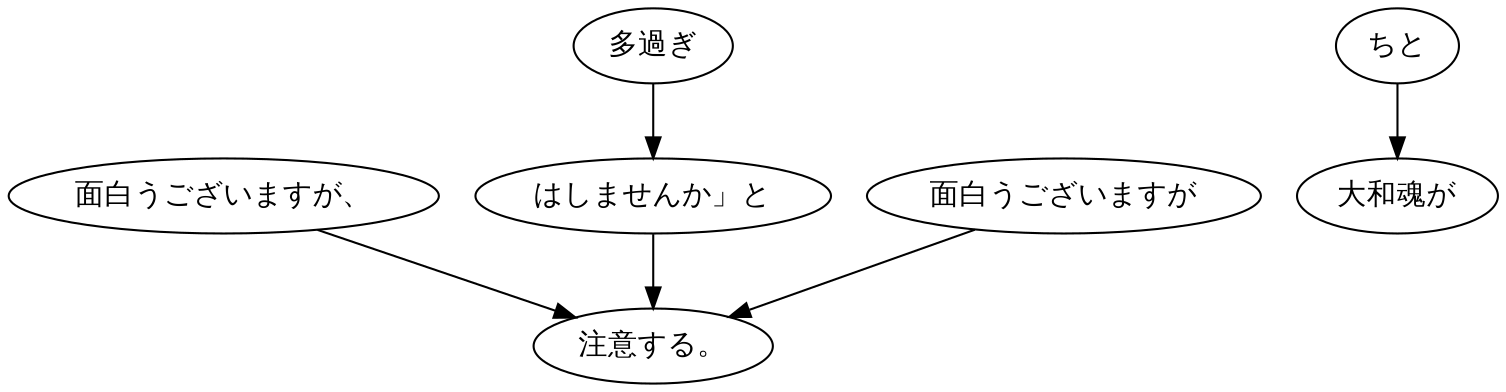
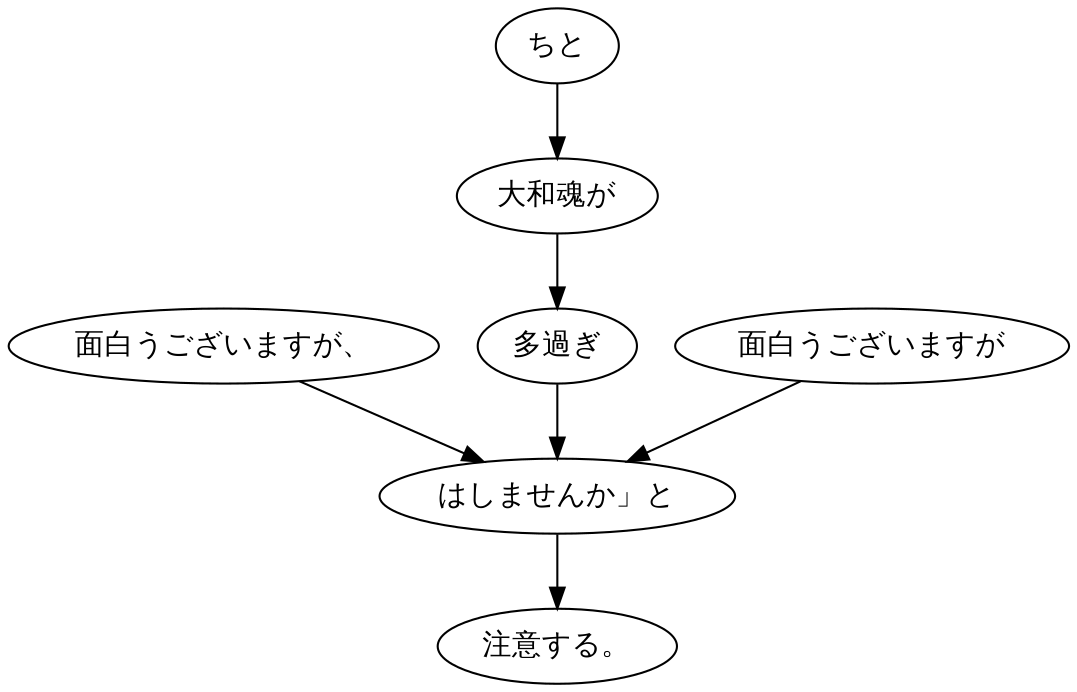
edge "大和魂が" -> "多過ぎ": added
edge "面白うございますが、" -> "注意する。": now "面白うございますが、" -> "はしませんか」と"
edge "面白うございますが" -> "注意する。": now "面白うございますが" -> "はしませんか」と"
